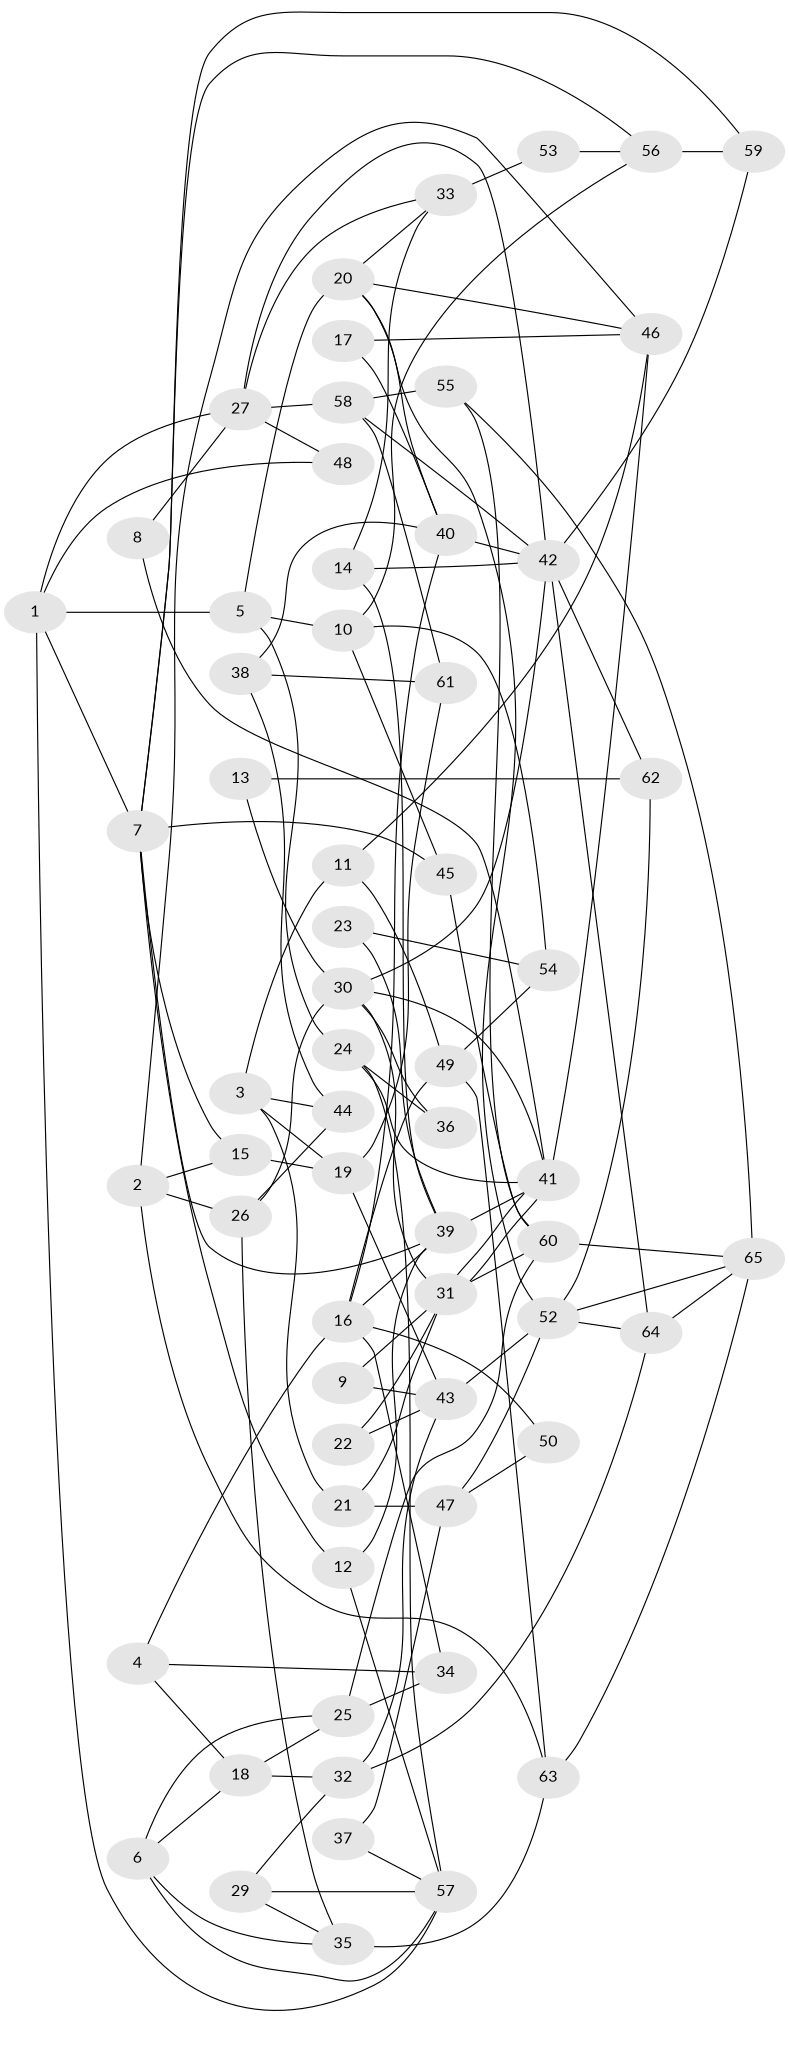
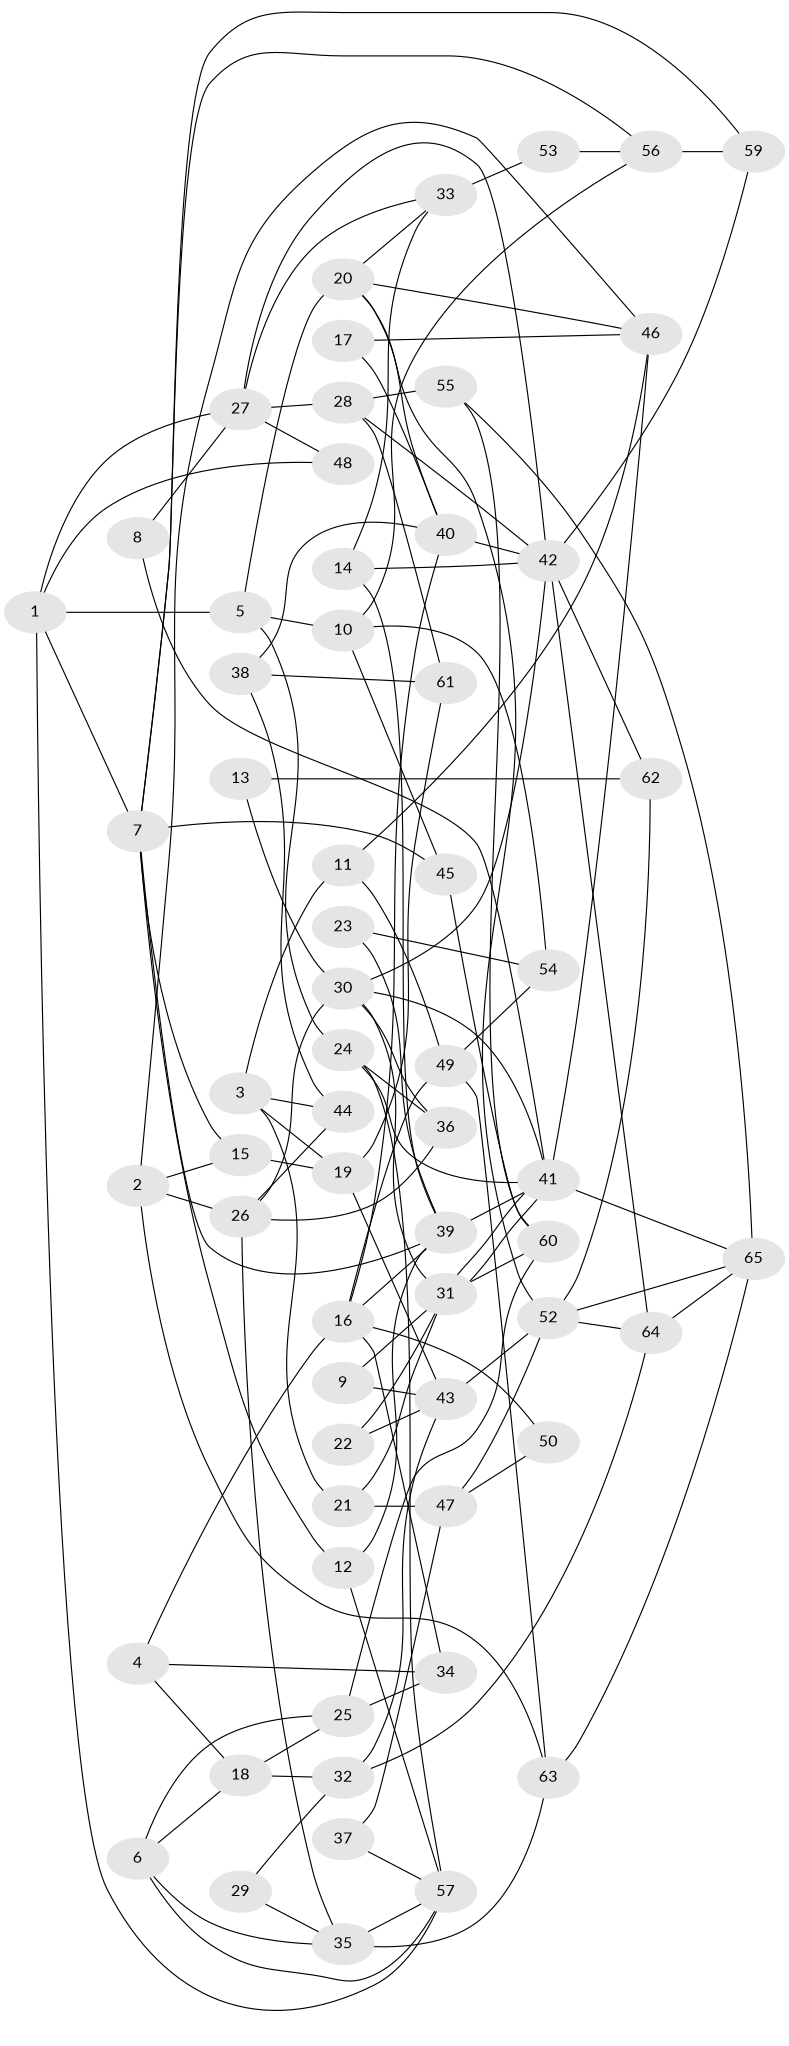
node "58": label "58" -> "28"
edge "36" -- "26": added
edge "60" -- "65": now "41" -- "65"
edge "29" -- "57": now "35" -- "57"
